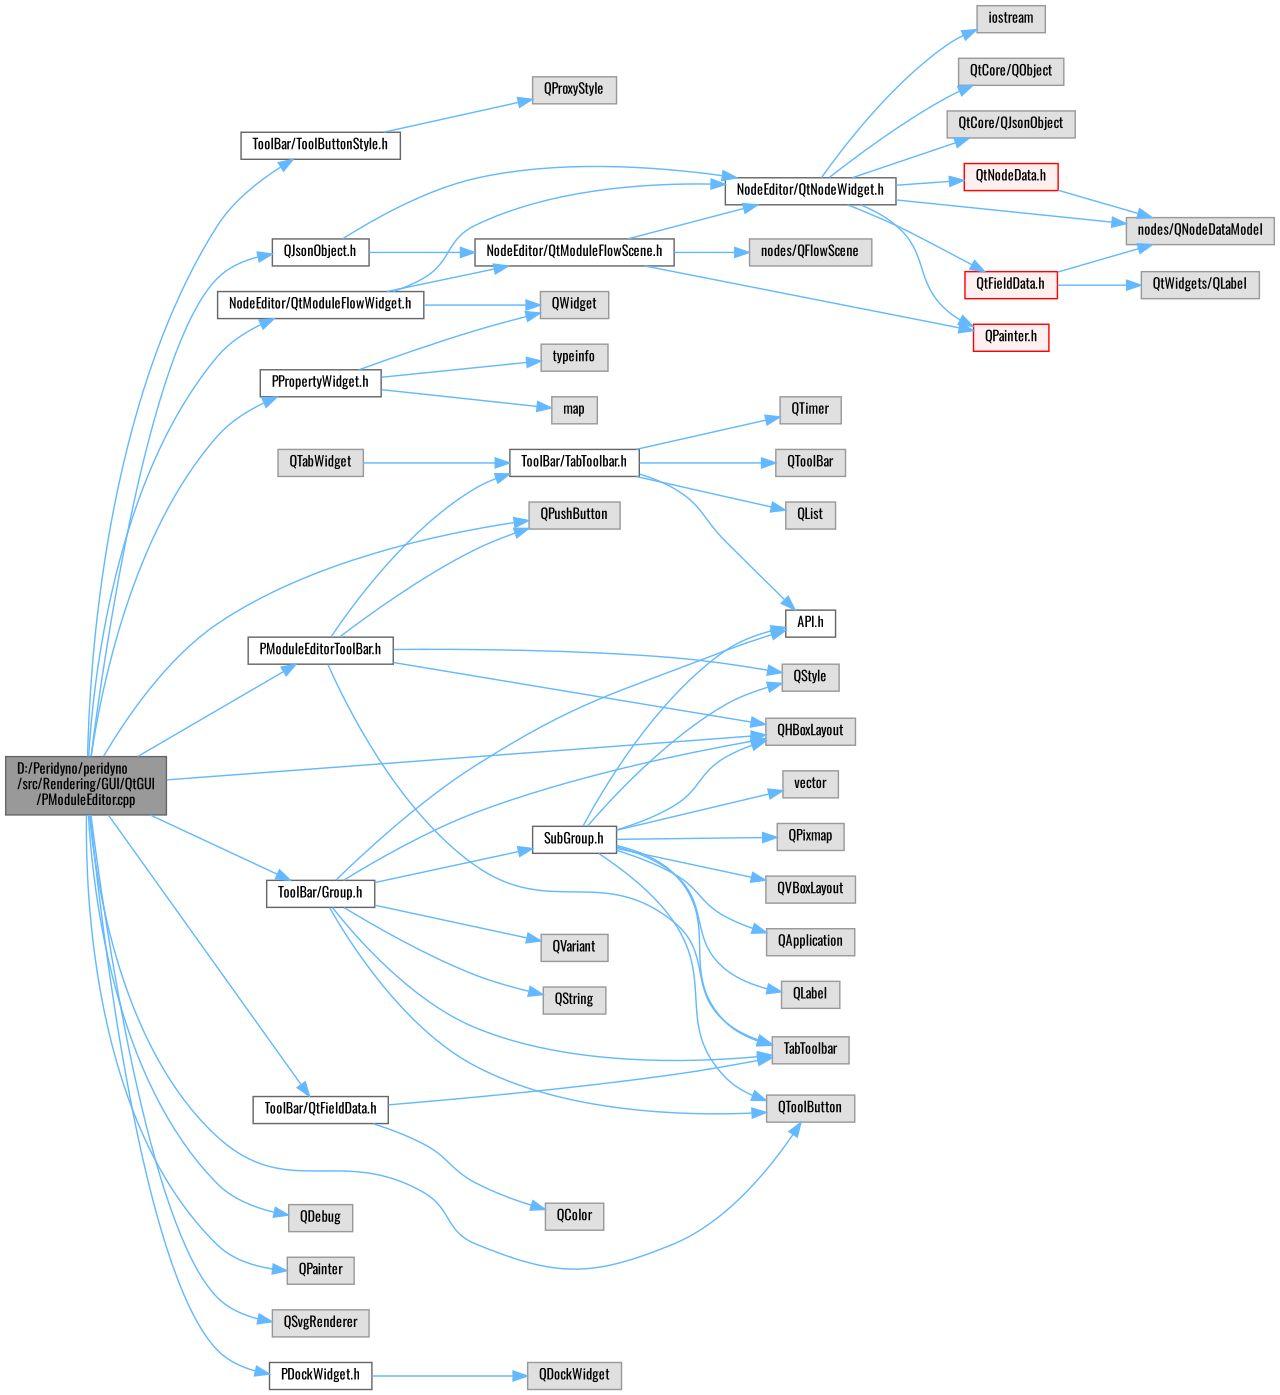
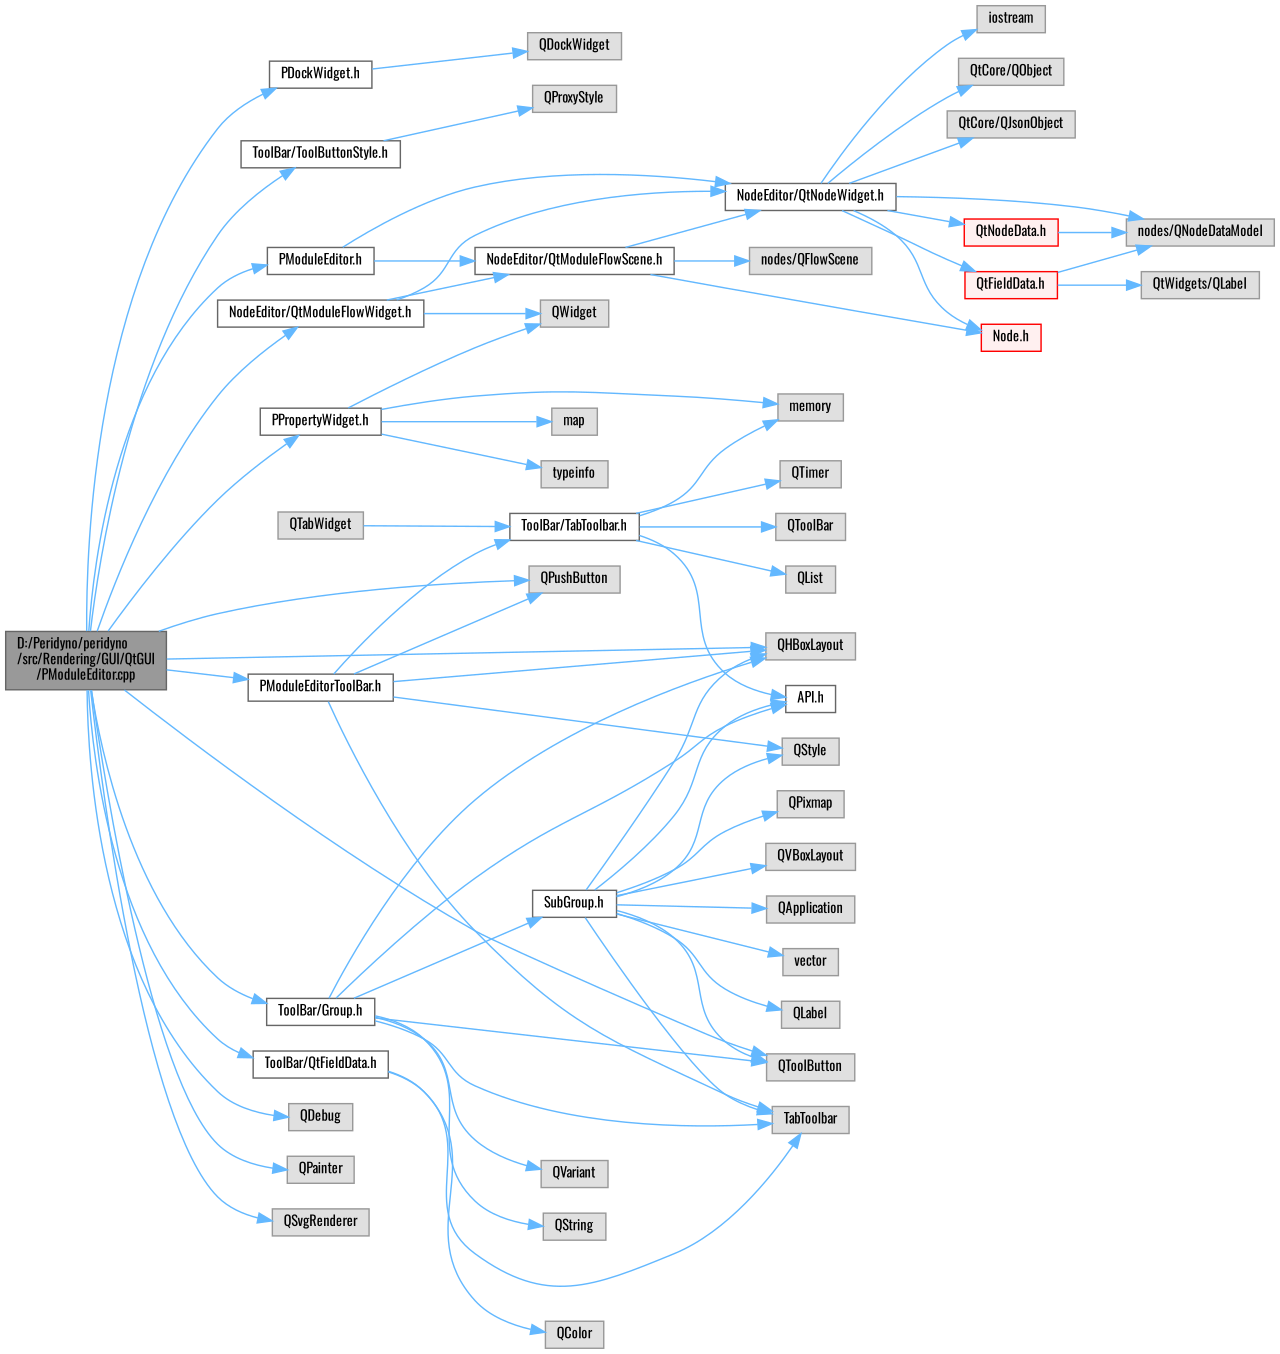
node "QJsonObject.h": label "QJsonObject.h" -> "PModuleEditor.h"
node "QPainter.h": label "QPainter.h" -> "Node.h"
node "memory": added
